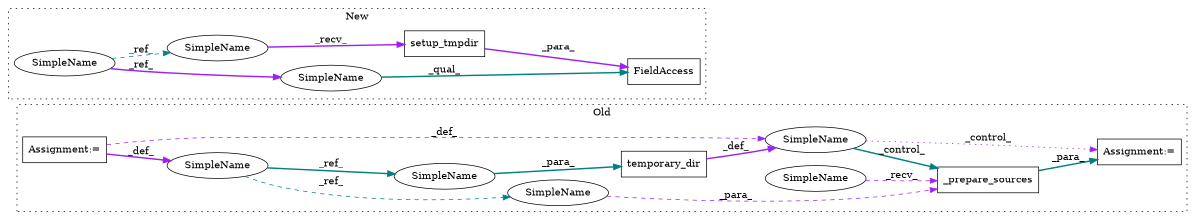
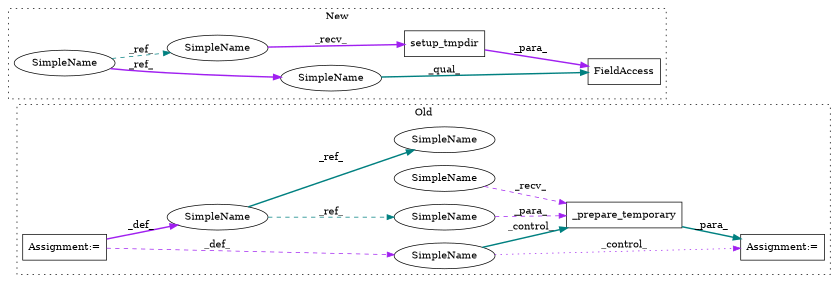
node "temporary_dir": removed
node "_prepare_sources": label "_prepare_sources" -> "_prepare_temporary"
